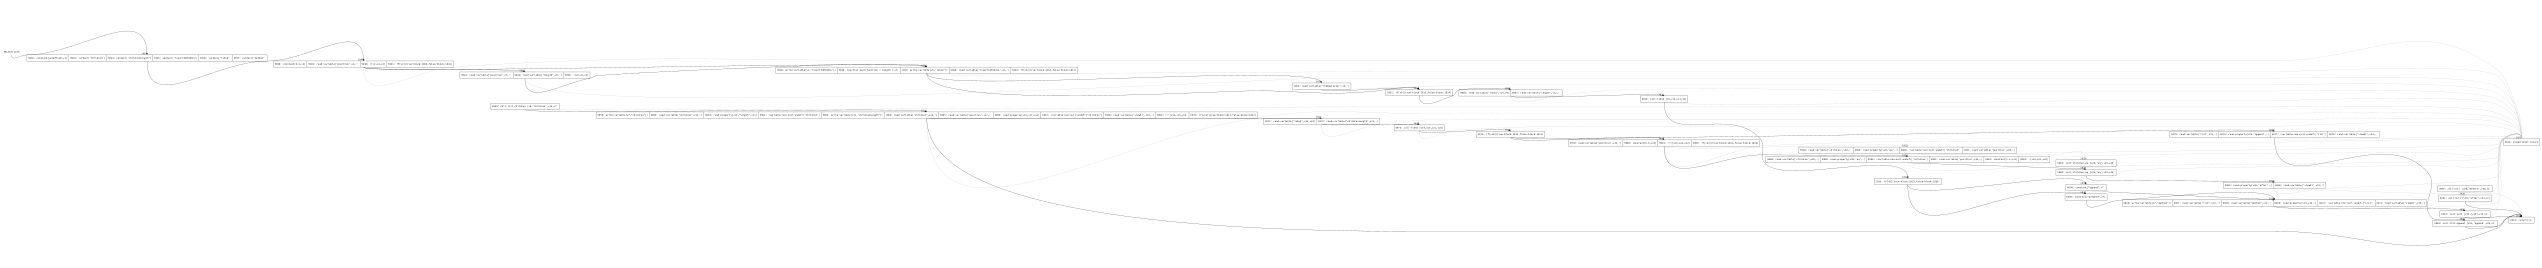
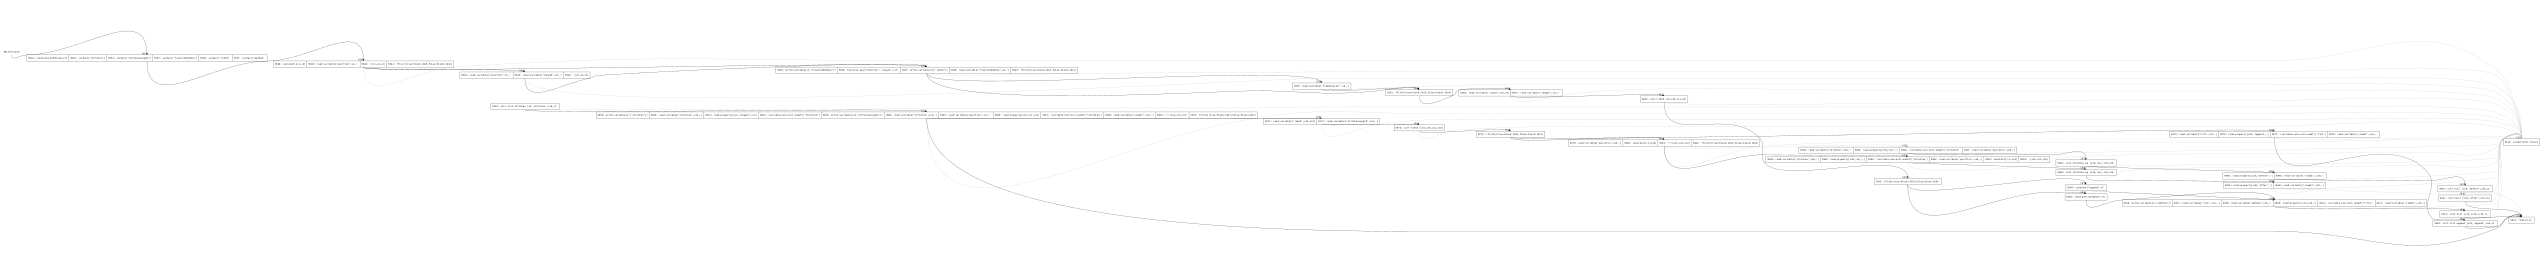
edge "5984: read-variable['children',v28,-]" -> "5994: call-children.eq [v28,'eq',v29,v26]": color gray -> black
node "5995: read-property[v26,'before',-]": added
